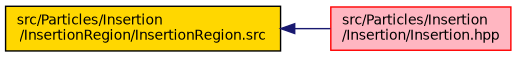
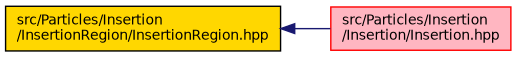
node "src/Particles/Insertion /InsertionRegion/InsertionRegion.src": label "src/Particles/Insertion /InsertionRegion/InsertionRegion.src" -> "src/Particles/Insertion /InsertionRegion/InsertionRegion.hpp"
